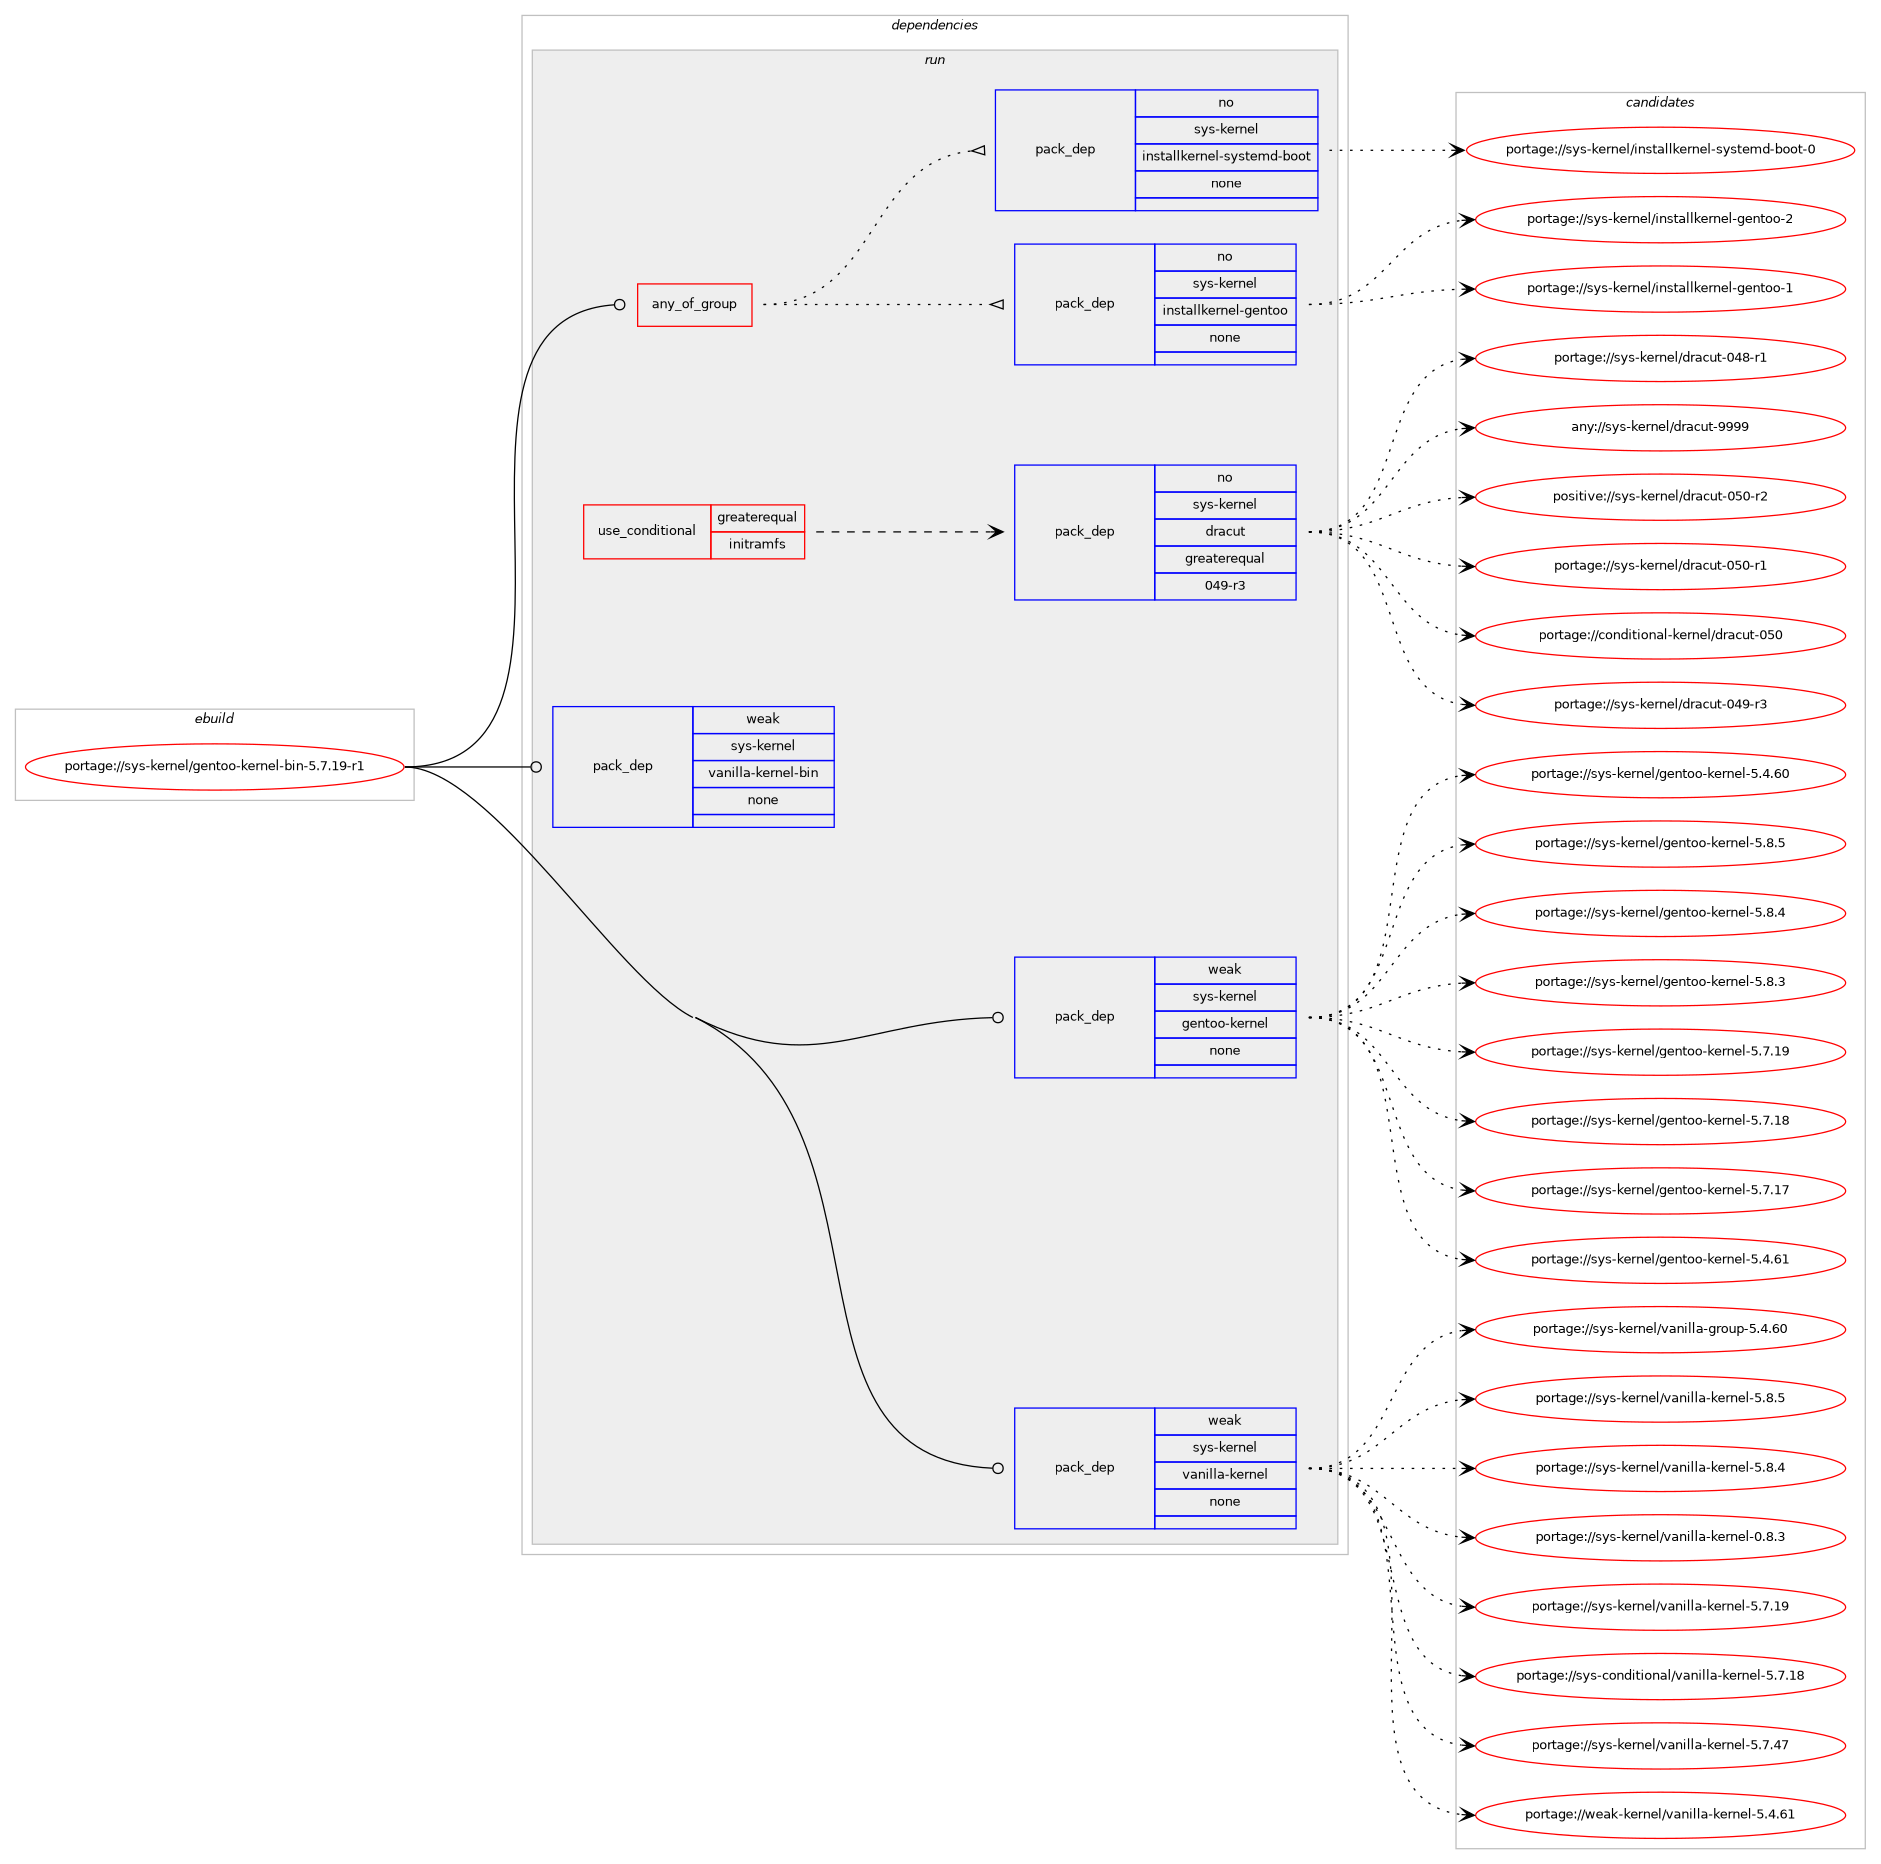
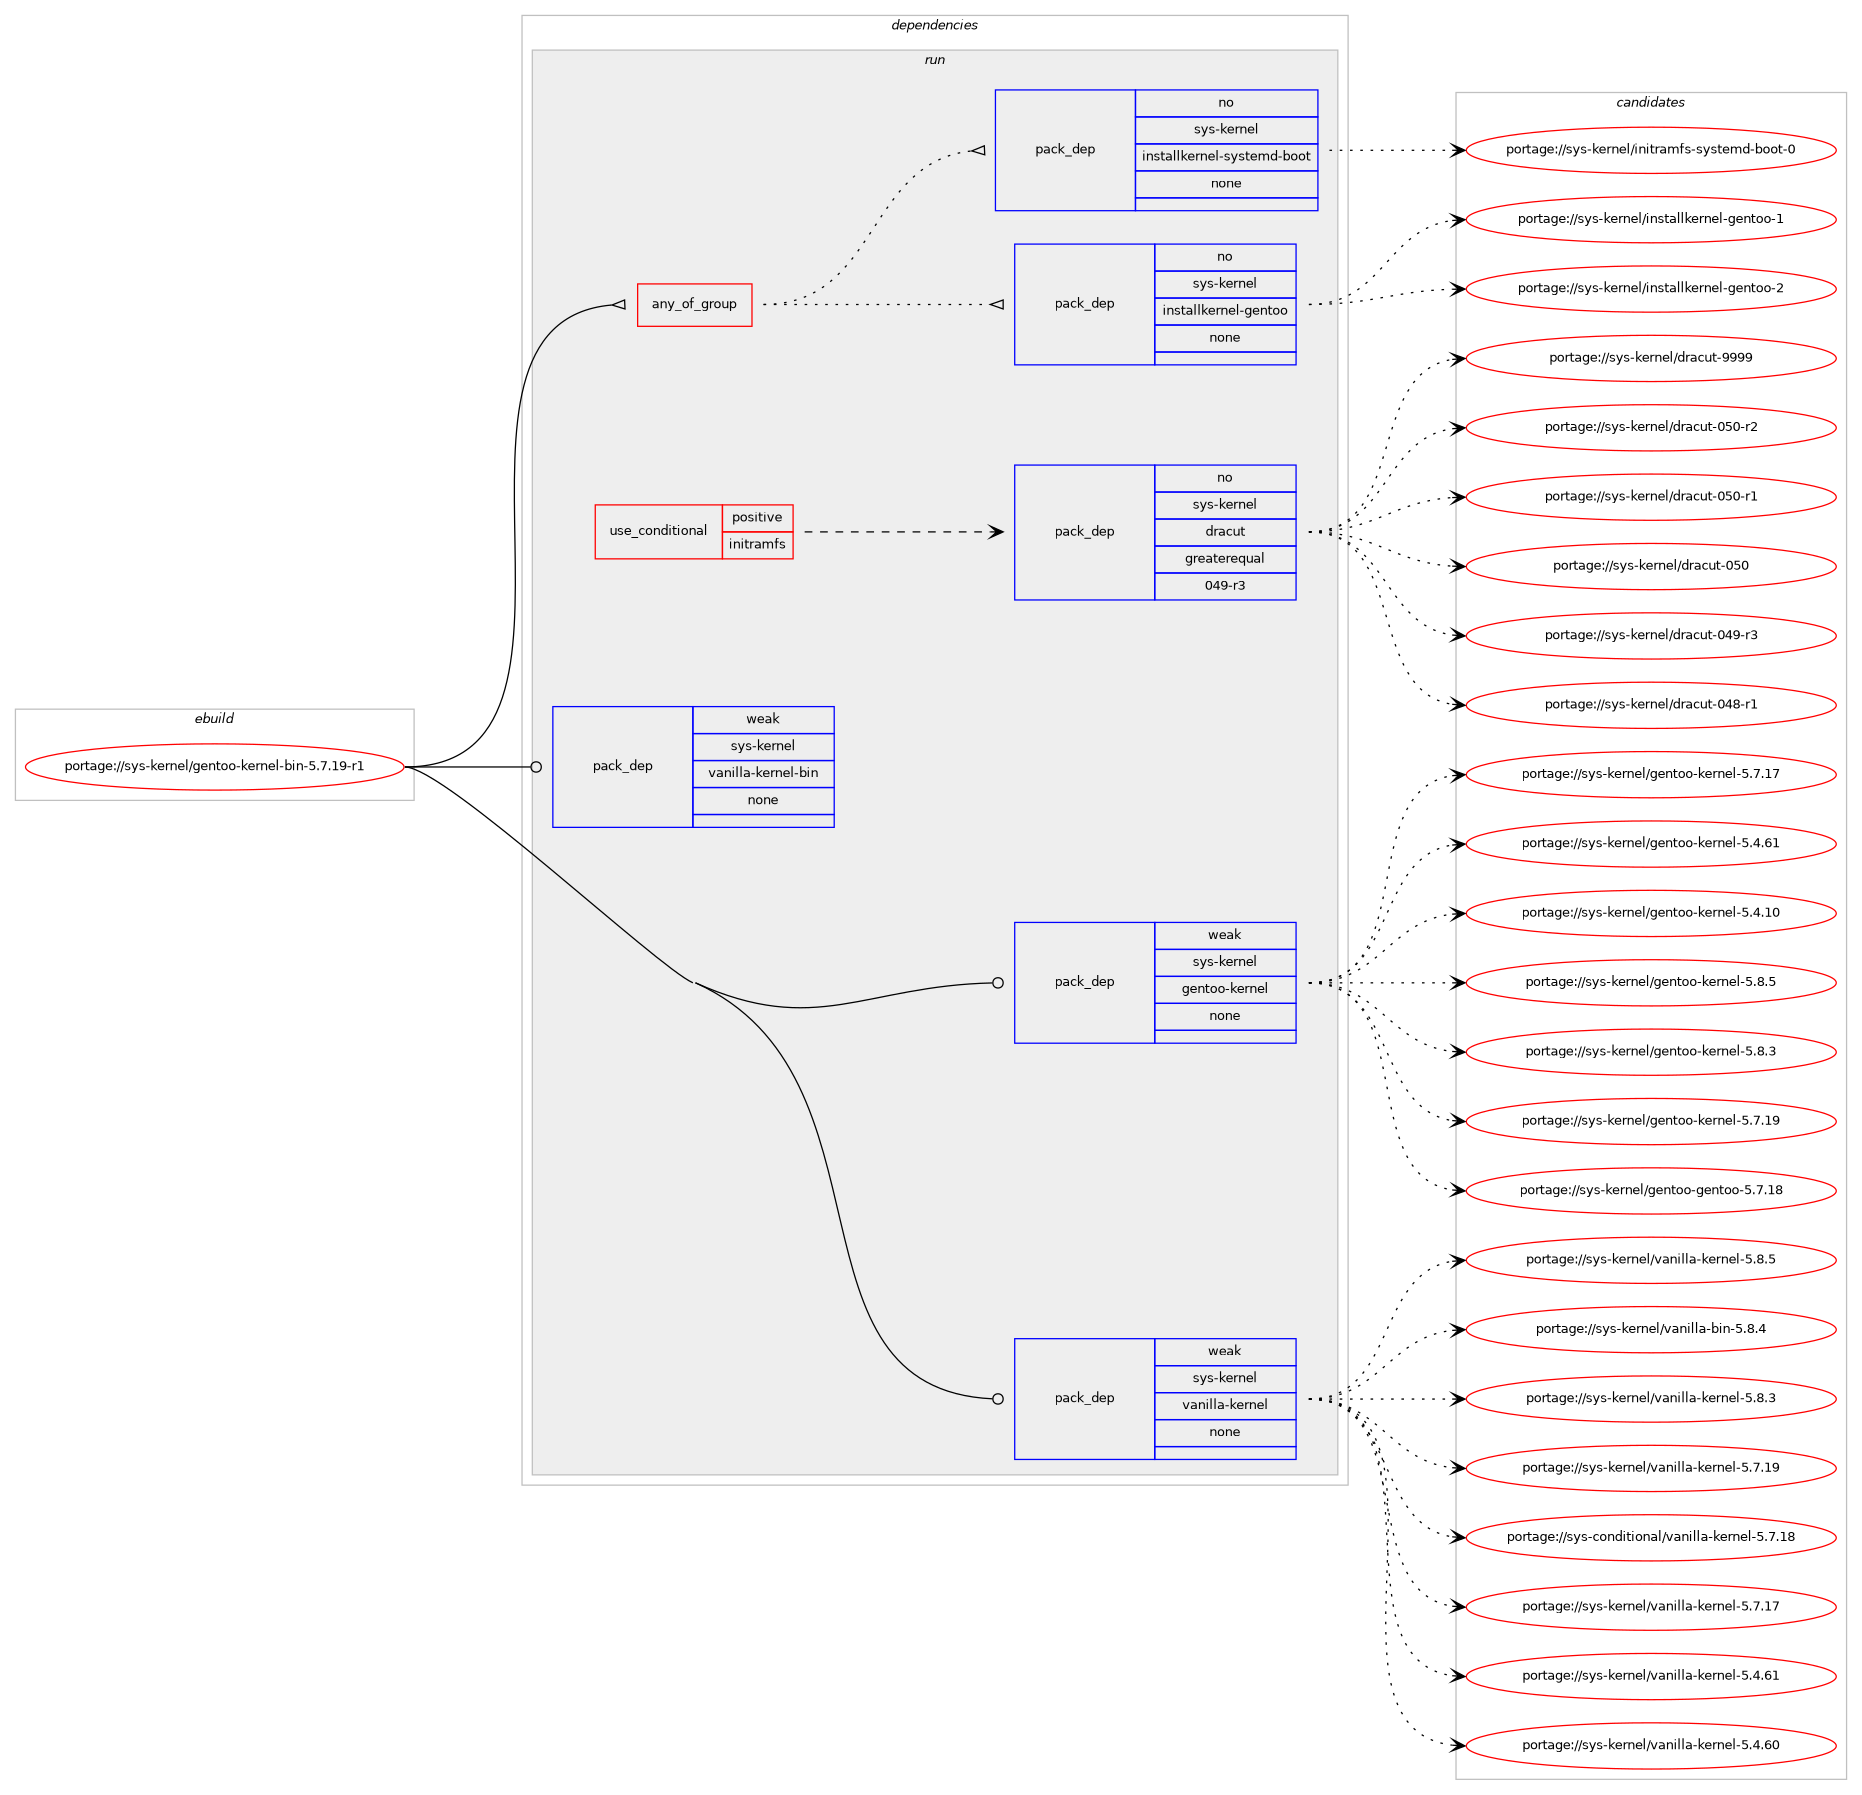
node "portage://sys-kernel/installkernel-systemd-boot-0": label "portage://sys-kernel/installkernel-systemd-boot-0" -> "portage://sys-kernel/initramfs-systemd-boot-0"
node "any://sys-kernel/dracut-9999": label "any://sys-kernel/dracut-9999" -> "portage://sys-kernel/dracut-9999"
node "positive://sys-kernel/dracut-050-r2": label "positive://sys-kernel/dracut-050-r2" -> "portage://sys-kernel/dracut-050-r2"
node "use_conditional": text "greaterequal" -> "positive"
edge "portage://sys-kernel/gentoo-kernel-bin-5.7.19-r1" -> "any_of_group": arrowhead odot -> oinv
node "portage://conditional-kernel/dracut-050": label "portage://conditional-kernel/dracut-050" -> "portage://sys-kernel/dracut-050"
node "portage://sys-kernel/gentoo-kernel-5.4.60": label "portage://sys-kernel/gentoo-kernel-5.4.60" -> "portage://sys-kernel/gentoo-kernel-5.4.10"
node "portage://sys-kernel/gentoo-kernel-5.8.4": removed
node "portage://sys-kernel/gentoo-kernel-5.7.18": label "portage://sys-kernel/gentoo-kernel-5.7.18" -> "portage://sys-kernel/gentoo-gentoo-5.7.18"
node "portage://sys-kernel/vanilla-group-5.4.60": label "portage://sys-kernel/vanilla-group-5.4.60" -> "portage://sys-kernel/vanilla-kernel-5.4.60"
node "portage://sys-kernel/vanilla-kernel-5.8.4": label "portage://sys-kernel/vanilla-kernel-5.8.4" -> "portage://sys-kernel/vanilla-bin-5.8.4"
node "portage://sys-kernel/vanilla-kernel-0.8.3": label "portage://sys-kernel/vanilla-kernel-0.8.3" -> "portage://sys-kernel/vanilla-kernel-5.8.3"
node "portage://sys-kernel/vanilla-kernel-5.7.47": label "portage://sys-kernel/vanilla-kernel-5.7.47" -> "portage://sys-kernel/vanilla-kernel-5.7.17"
node "portage://weak-kernel/vanilla-kernel-5.4.61": label "portage://weak-kernel/vanilla-kernel-5.4.61" -> "portage://sys-kernel/vanilla-kernel-5.4.61"
